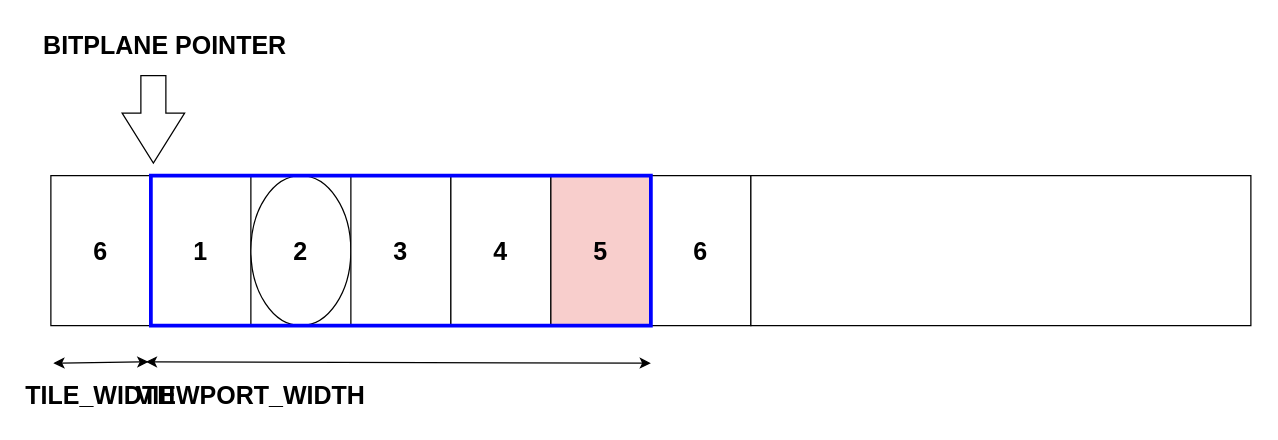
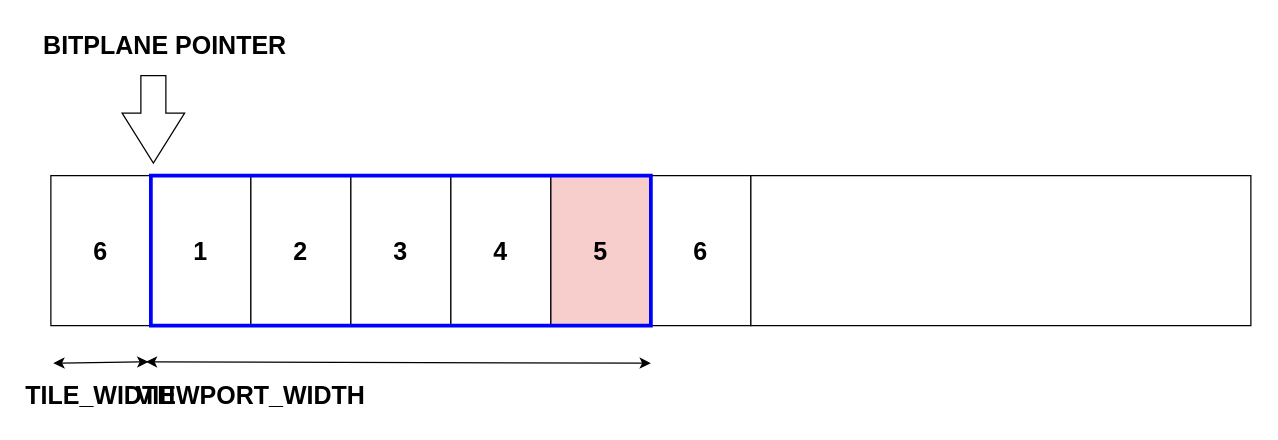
node "2": shape ellipse -> rectangle
